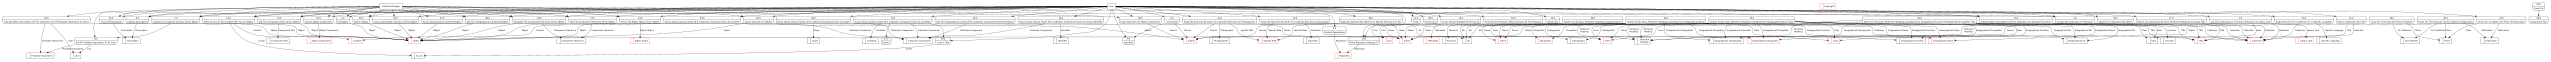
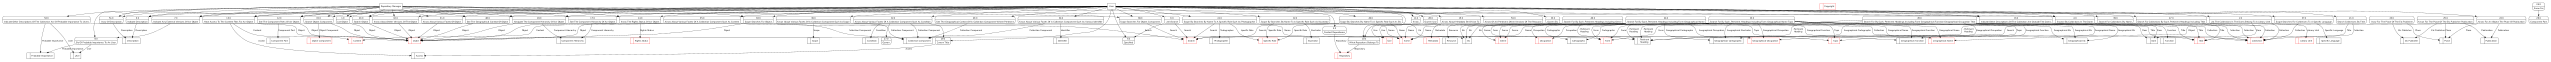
node "Indicate Manager": label "Indicate Manager" -> "Repository Manager"
edge "7.0" -> "Object": now "19.0" -> "Object"
